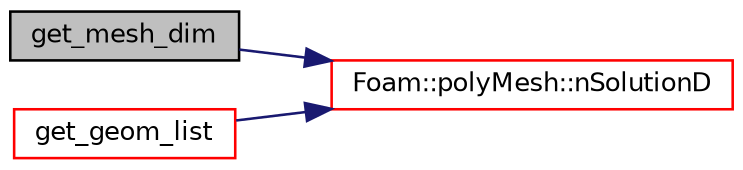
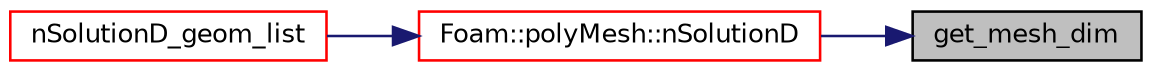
edge "get_mesh_dim" -> "Foam::polyMesh::nSolutionD": reversed
node "get_geom_list": label "get_geom_list" -> "nSolutionD_geom_list"
